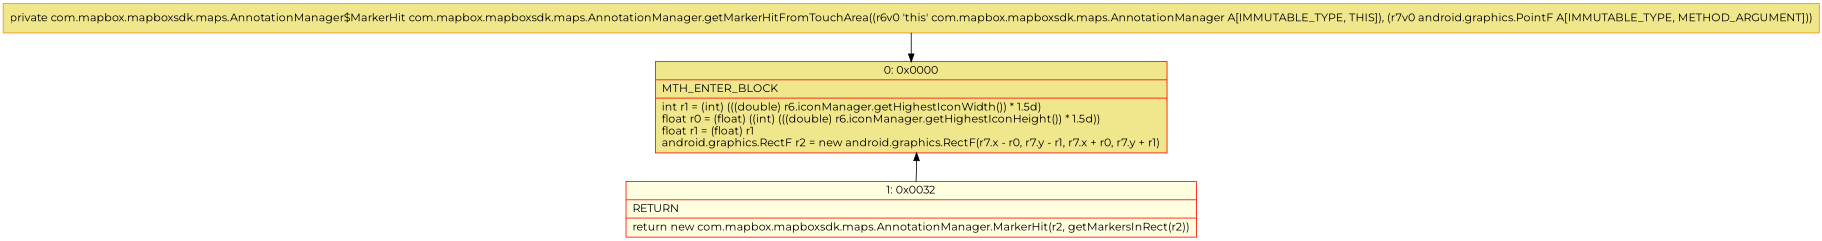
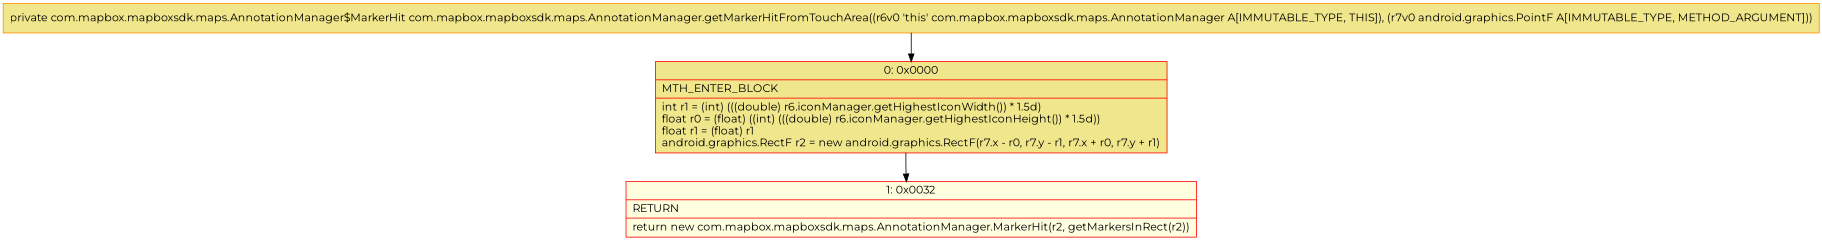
edge "1: 0x0032" -> "0: 0x0000": reversed
